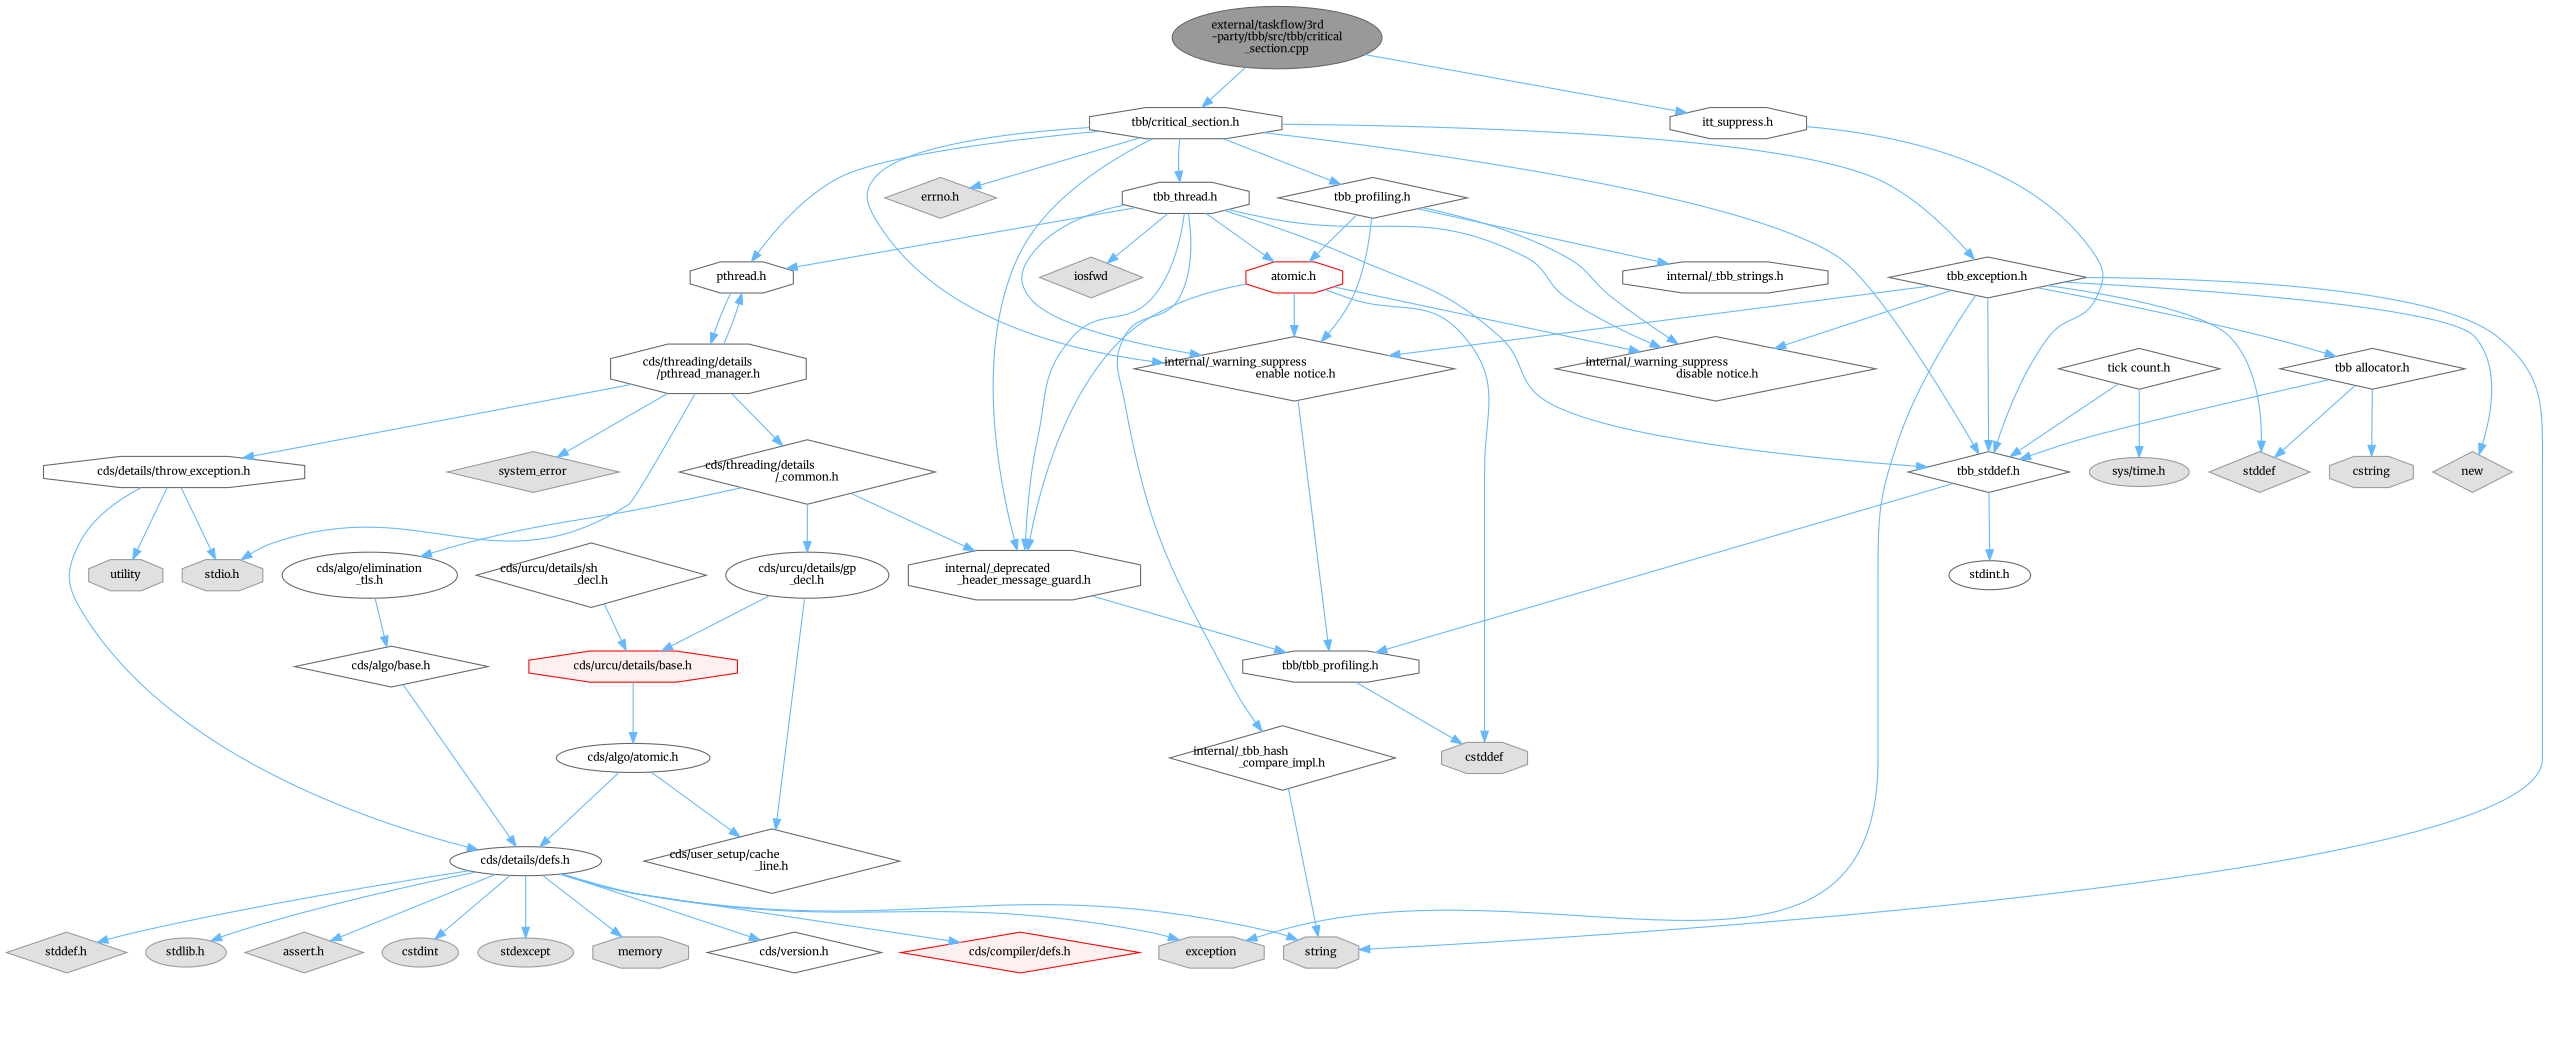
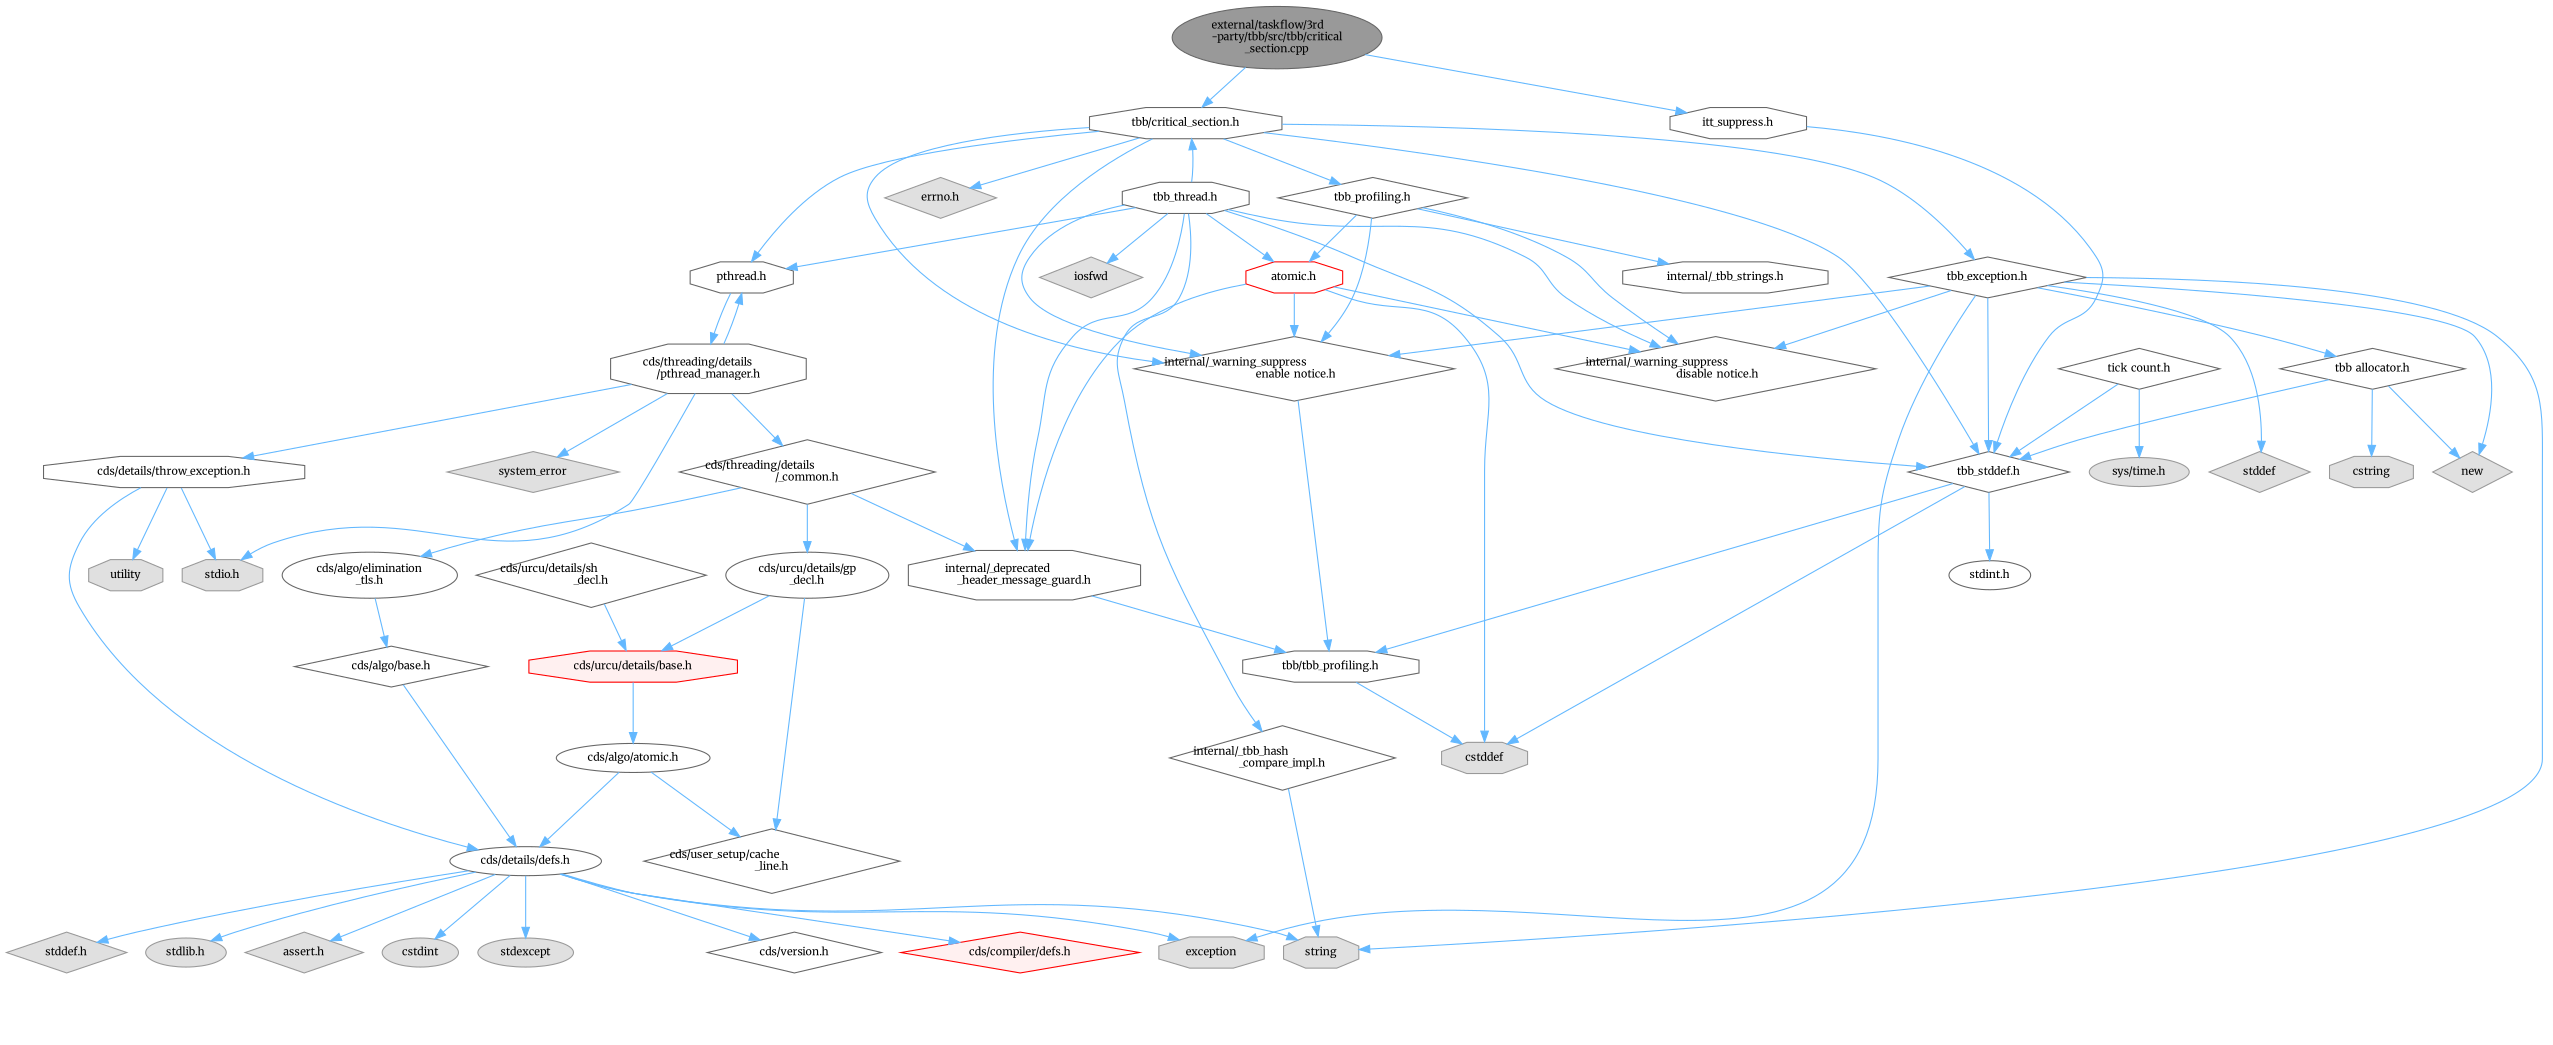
edge "tbb/critical_section.h" -> "tbb_thread.h": reversed
edge "tbb_allocator.h" -> "stddef": now "tbb_allocator.h" -> "new"
edge "tbb_stddef.h" -> "cstddef": added
node "memory": removed
